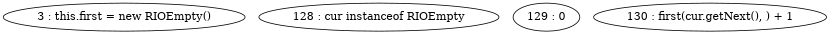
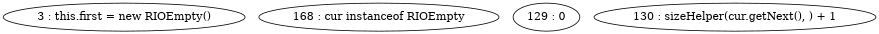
node "128 : cur instanceof RIOEmpty": label "128 : cur instanceof RIOEmpty" -> "168 : cur instanceof RIOEmpty"
node "130 : first(cur.getNext(), ) + 1": label "130 : first(cur.getNext(), ) + 1" -> "130 : sizeHelper(cur.getNext(), ) + 1"
